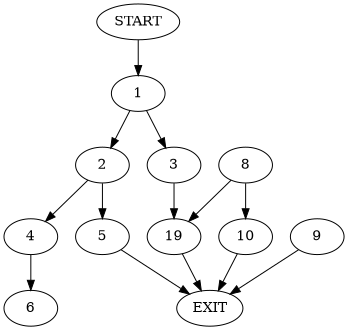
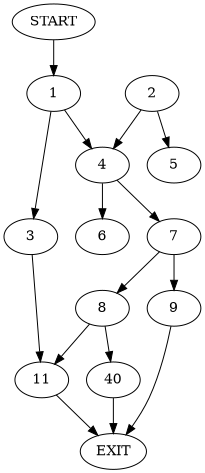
edge "1" -> "2": now "1" -> "4"
node "19": label "19" -> "11"
node "7": added
node "10": label "10" -> "40"
edge "5" -> "EXIT": removed
